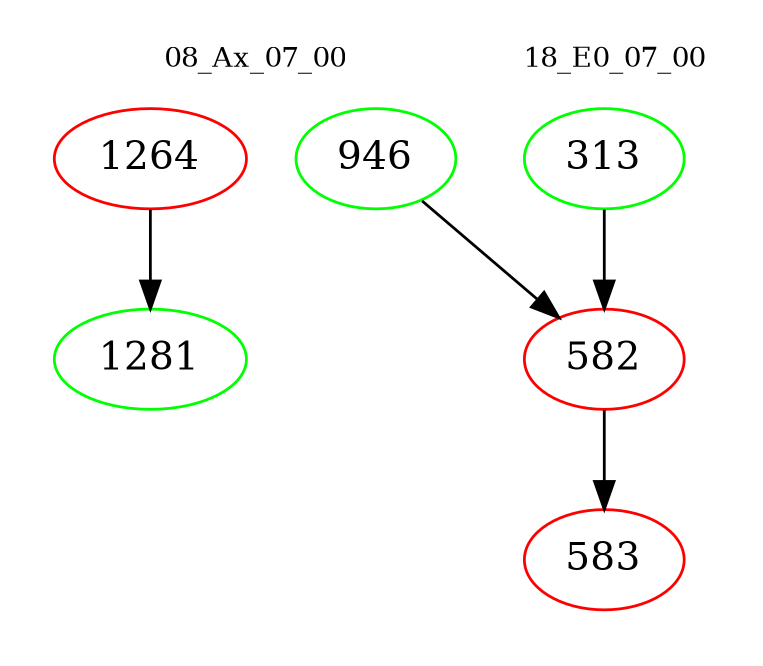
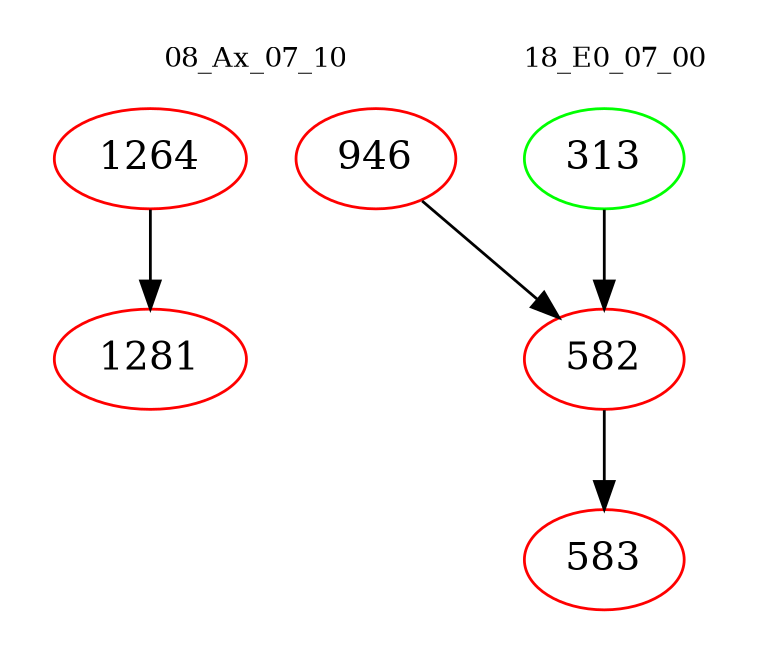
cluster "08_Ax_07_00": label "08_Ax_07_00" -> "08_Ax_07_10"
node "946": color green -> red
node "1281": color green -> red
